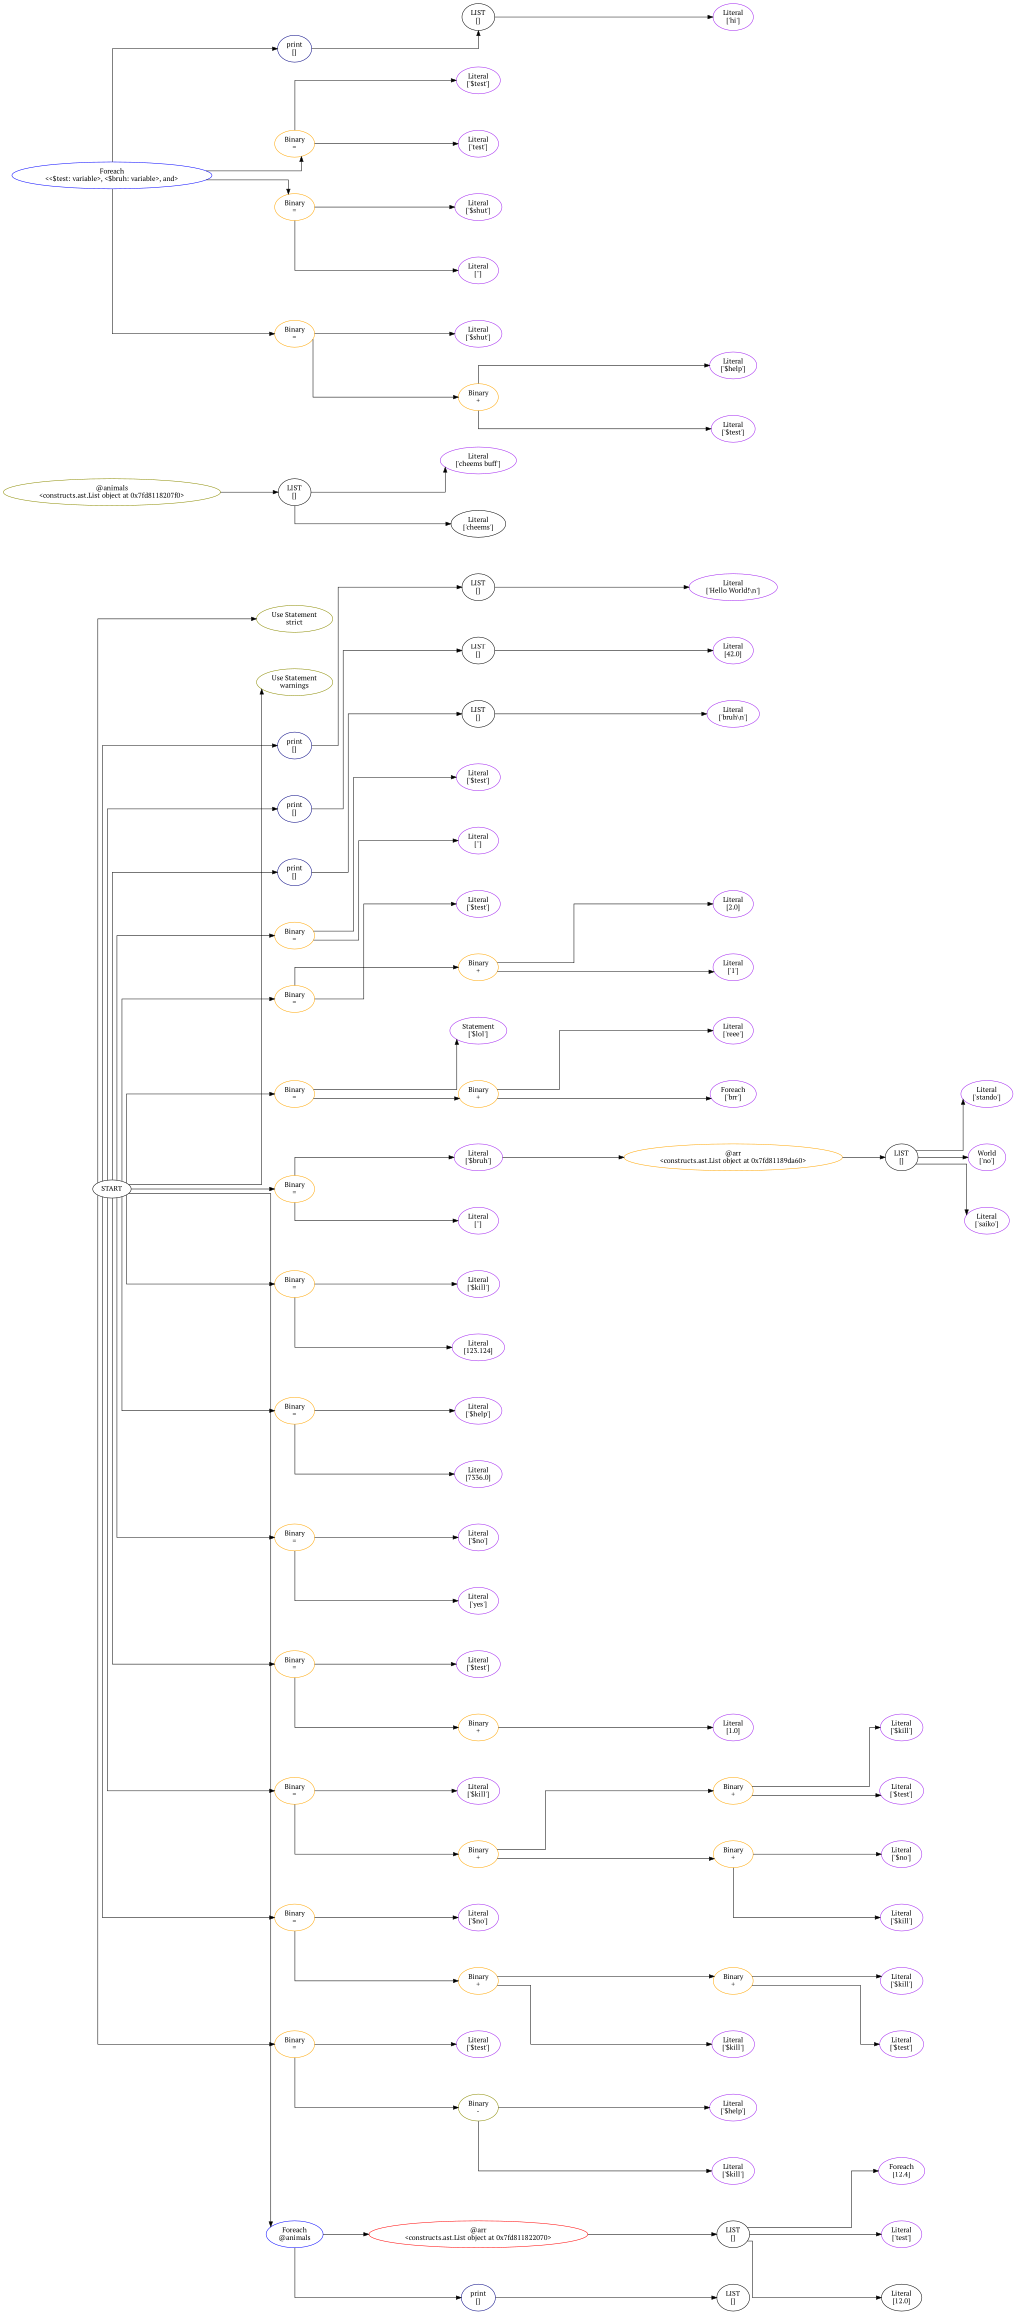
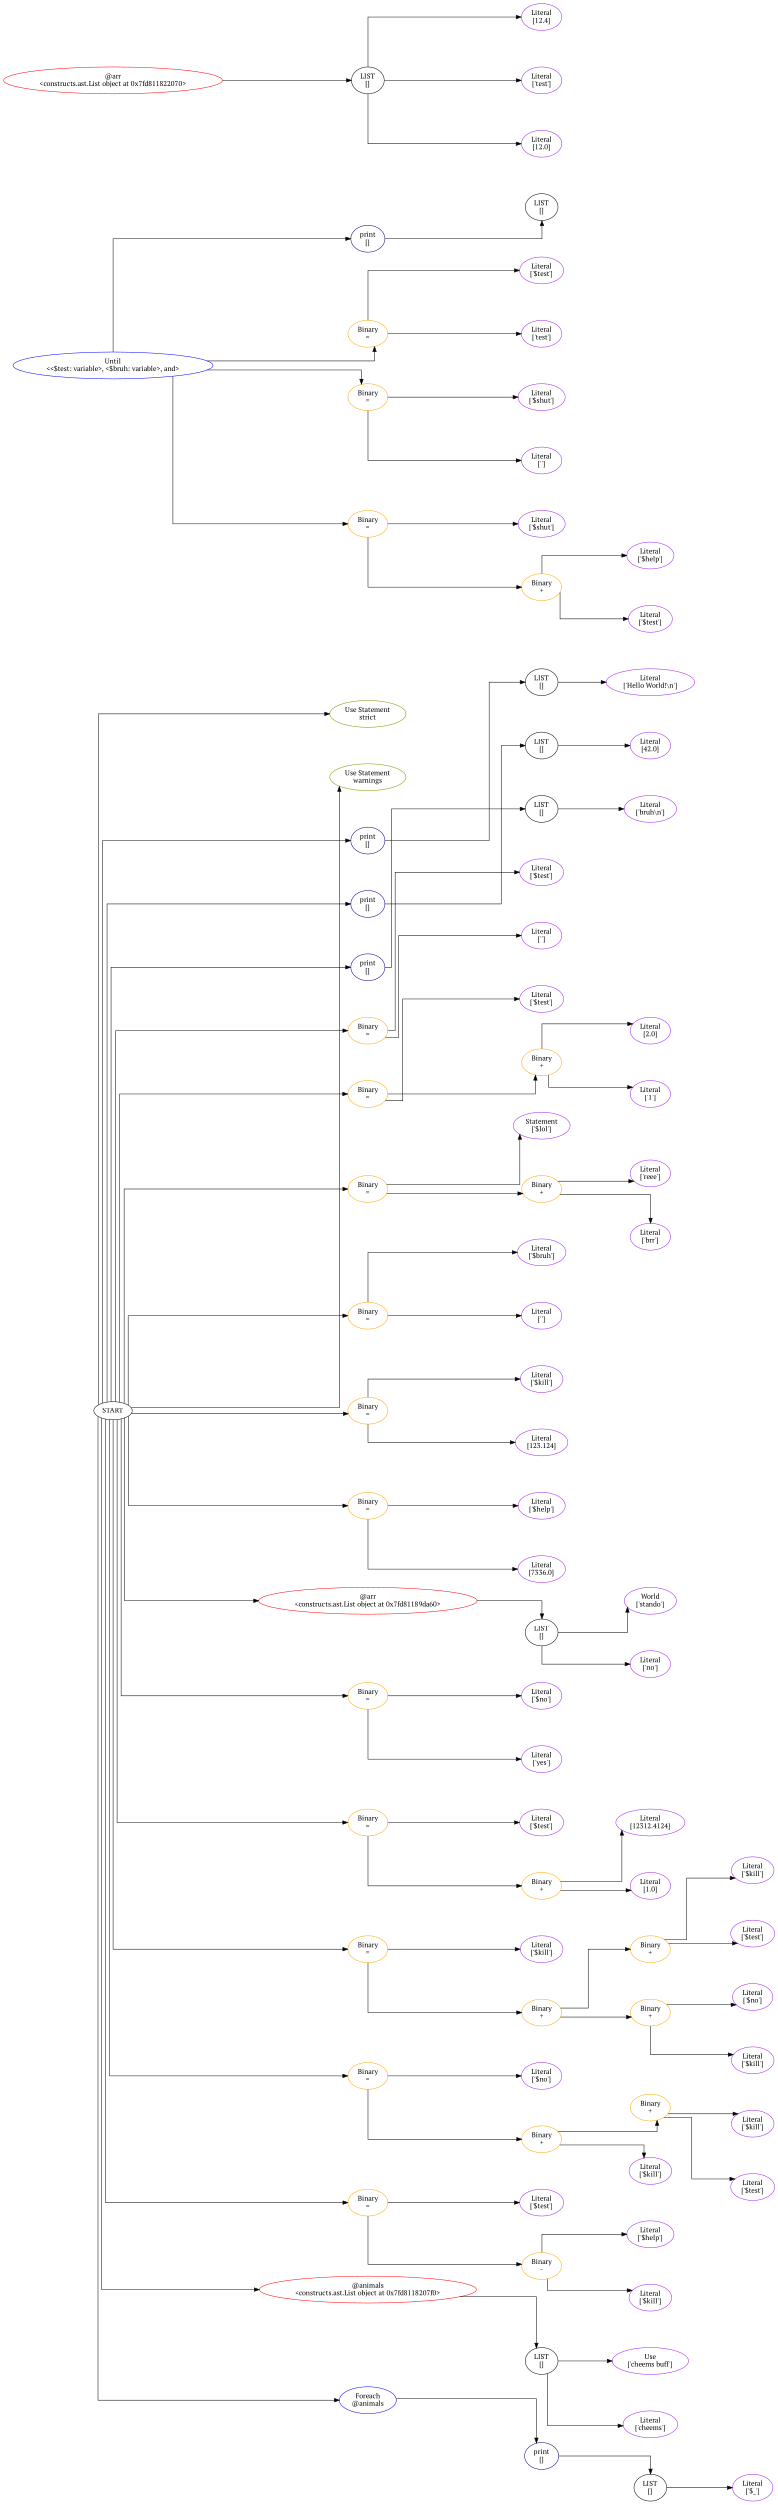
node "Literal ['hi']": removed
node "Foreach <<$test: variable>, <$bruh: variable>, and>": label "Foreach <<$test: variable>, <$bruh: variable>, and>" -> "Until <<$test: variable>, <$bruh: variable>, and>"
node "Literal ['cheems buff']": label "Literal ['cheems buff']" -> "Use ['cheems buff']"
node "@animals <constructs.ast.List object at 0x7fd8118207f0>": color yellow4 -> red
node "Literal ['cheems']": color black -> purple
node "Foreach ['brr']": label "Foreach ['brr']" -> "Literal ['brr']"
node "Literal ['stando']": label "Literal ['stando']" -> "World ['stando']"
edge "Literal ['$bruh']" -> "@arr <constructs.ast.List object at 0x7fd81189da60>": now "START" -> "@arr <constructs.ast.List object at 0x7fd81189da60>"
node "@arr <constructs.ast.List object at 0x7fd81189da60>": color orange -> red
node "World ['no']": label "World ['no']" -> "Literal ['no']"
node "Literal ['saiko']": removed
node "Literal [12312.4124]": added
edge "START" -> "@animals <constructs.ast.List object at 0x7fd8118207f0>": added
node "Binary -": color yellow4 -> orange
node "Foreach [12.4]": label "Foreach [12.4]" -> "Literal [12.4]"
edge "Foreach @animals" -> "@arr <constructs.ast.List object at 0x7fd811822070>": removed
node "Literal [12.0]": color black -> purple
node "Literal ['$_']": added
